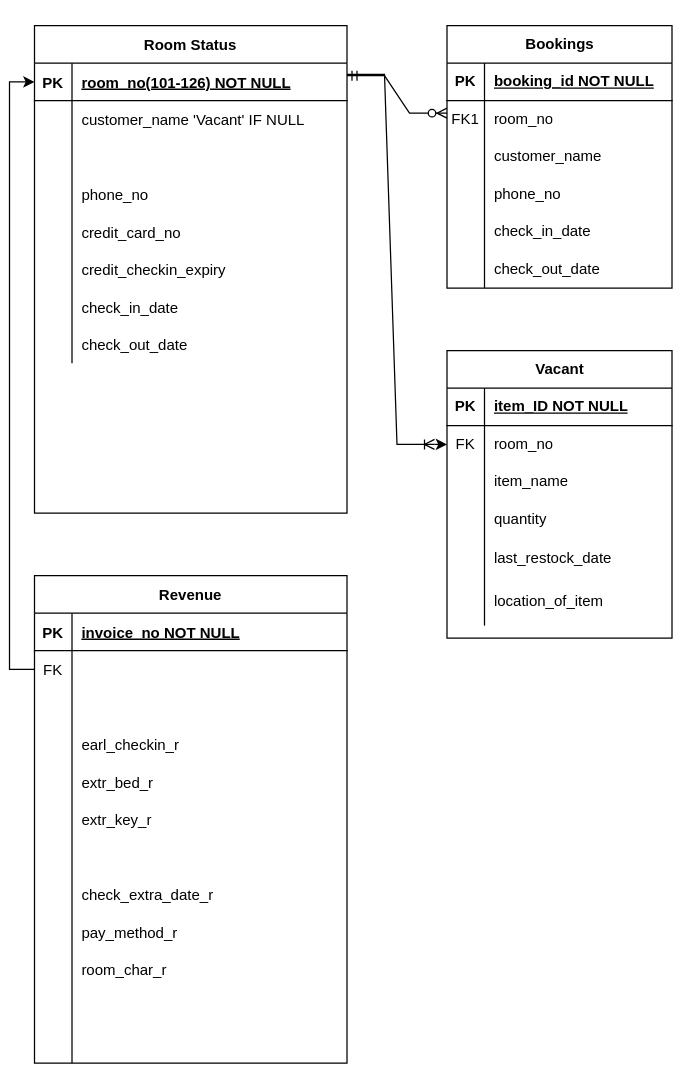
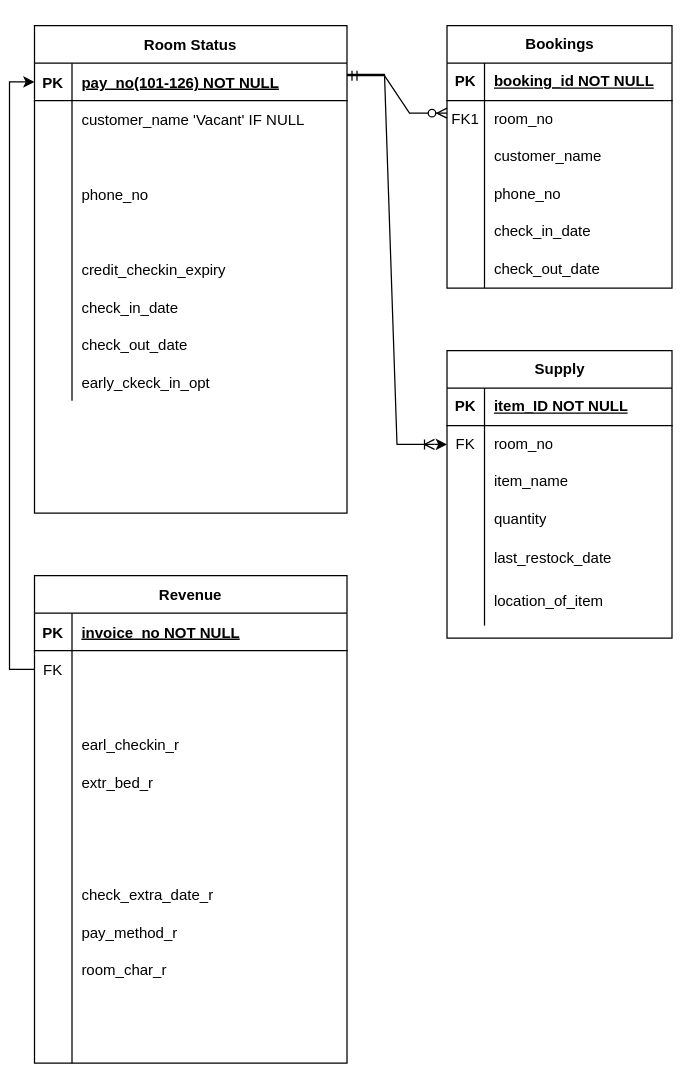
node "room_no(101-126) NOT NULL": label "room_no(101-126) NOT NULL" -> "pay_no(101-126) NOT NULL"
node "credit_card_no": removed
node "Vacant": label "Vacant" -> "Supply"
node "early_ckeck_in_opt": added
node "extr_key_r": removed
